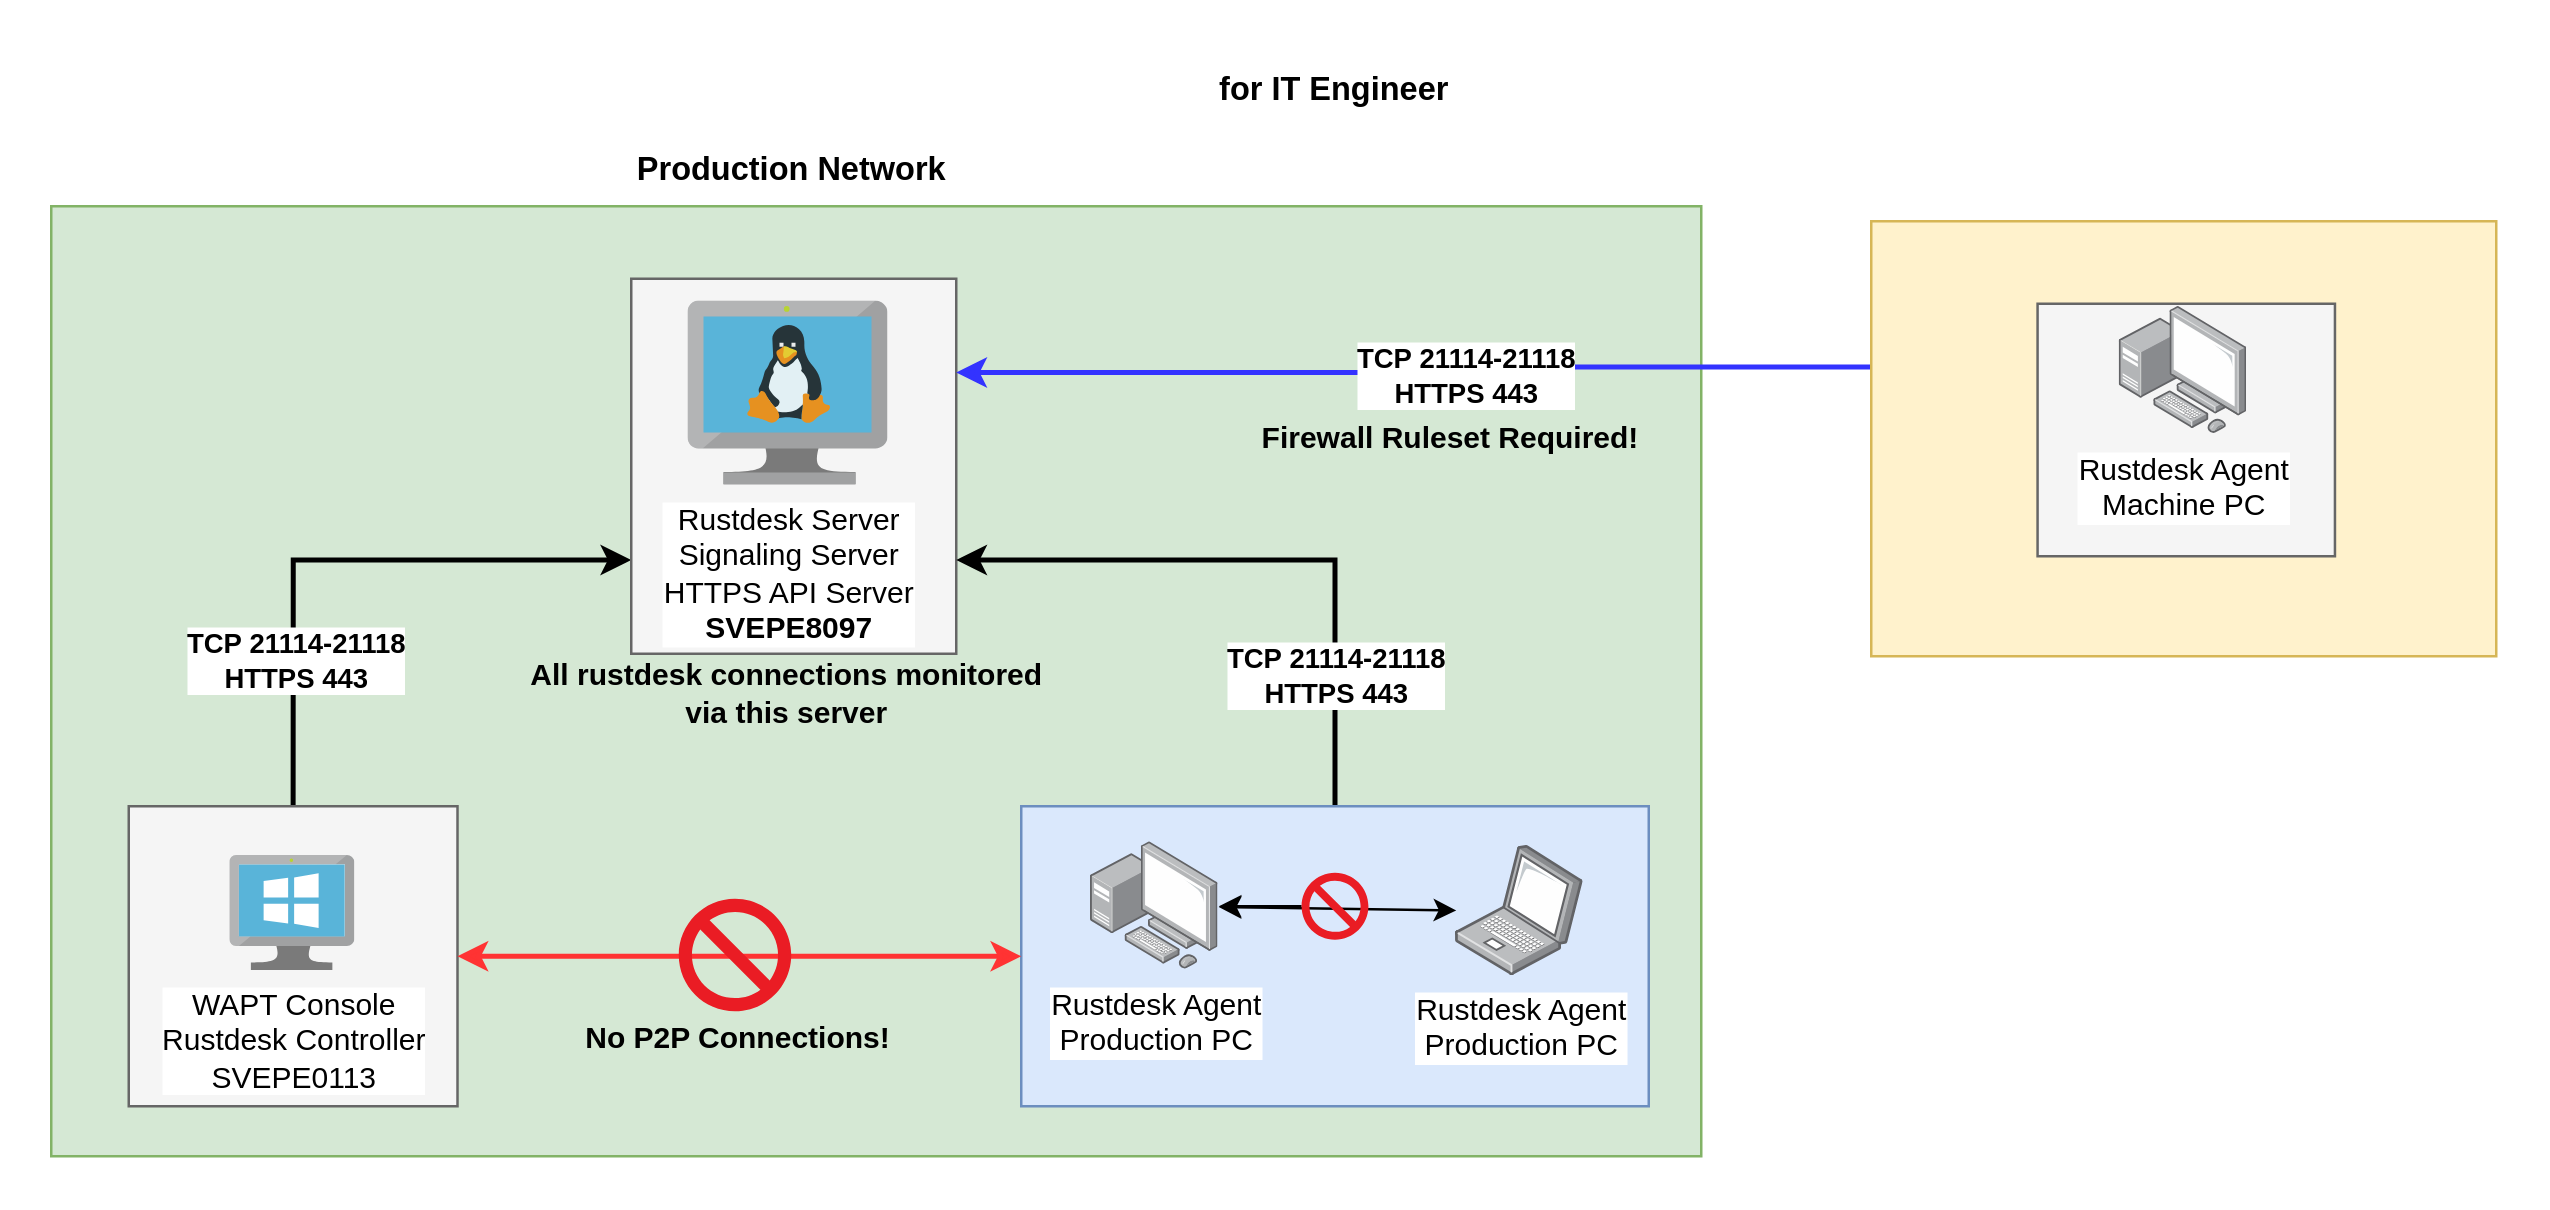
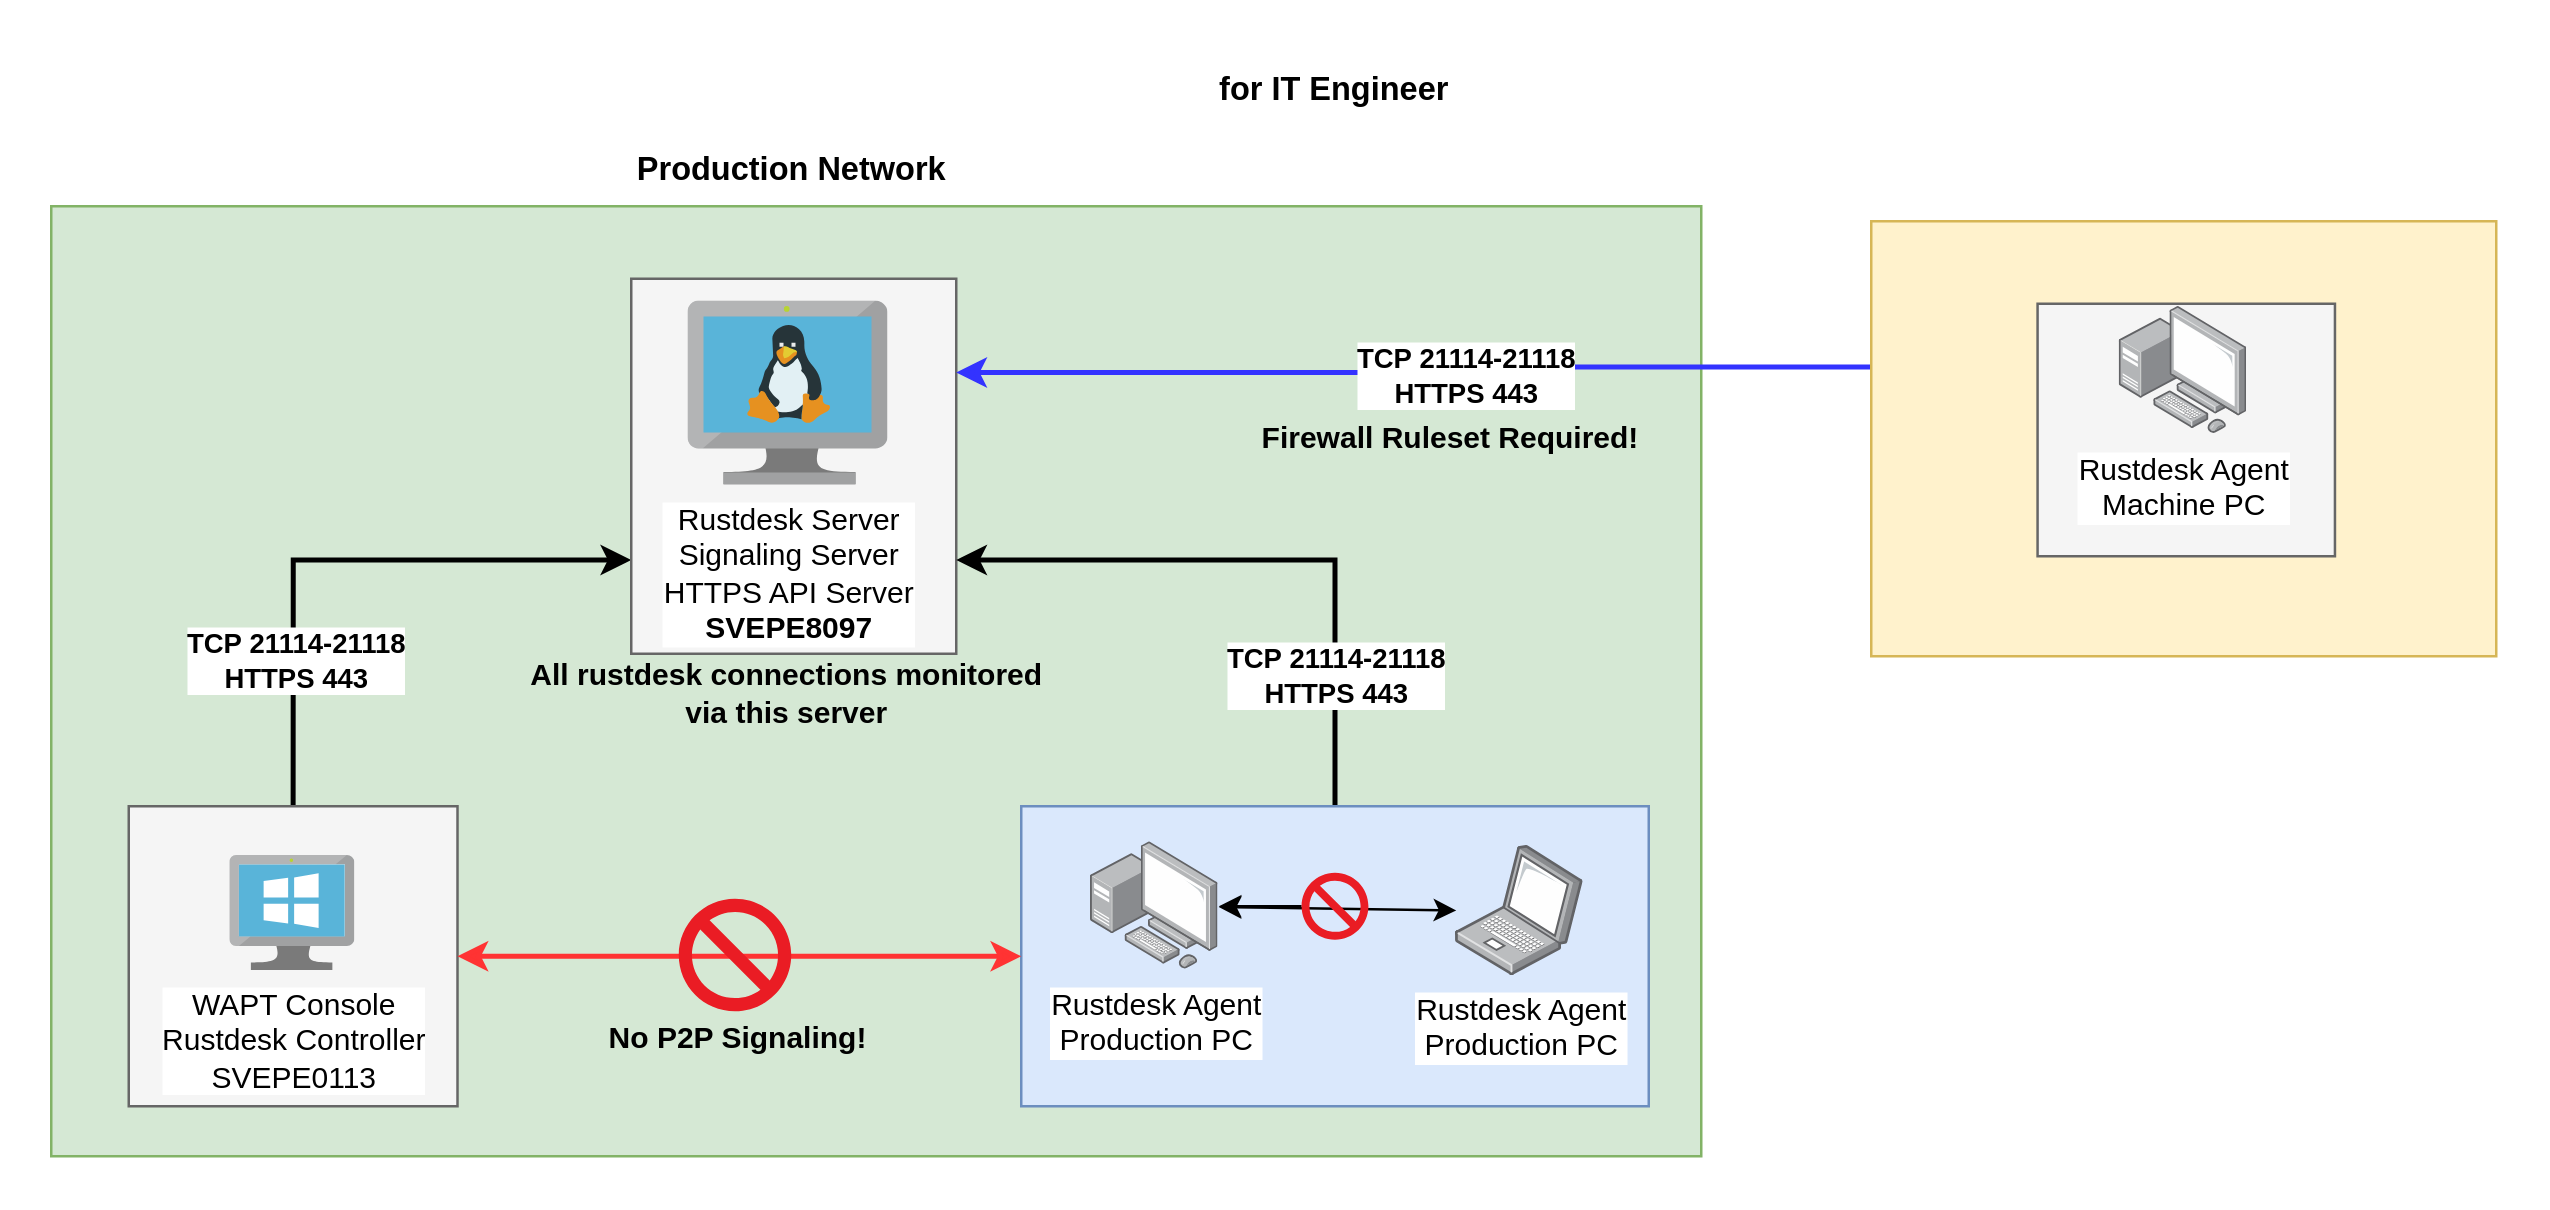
node "No P2P Connections!": label "No P2P Connections!" -> "No P2P Signaling!"
